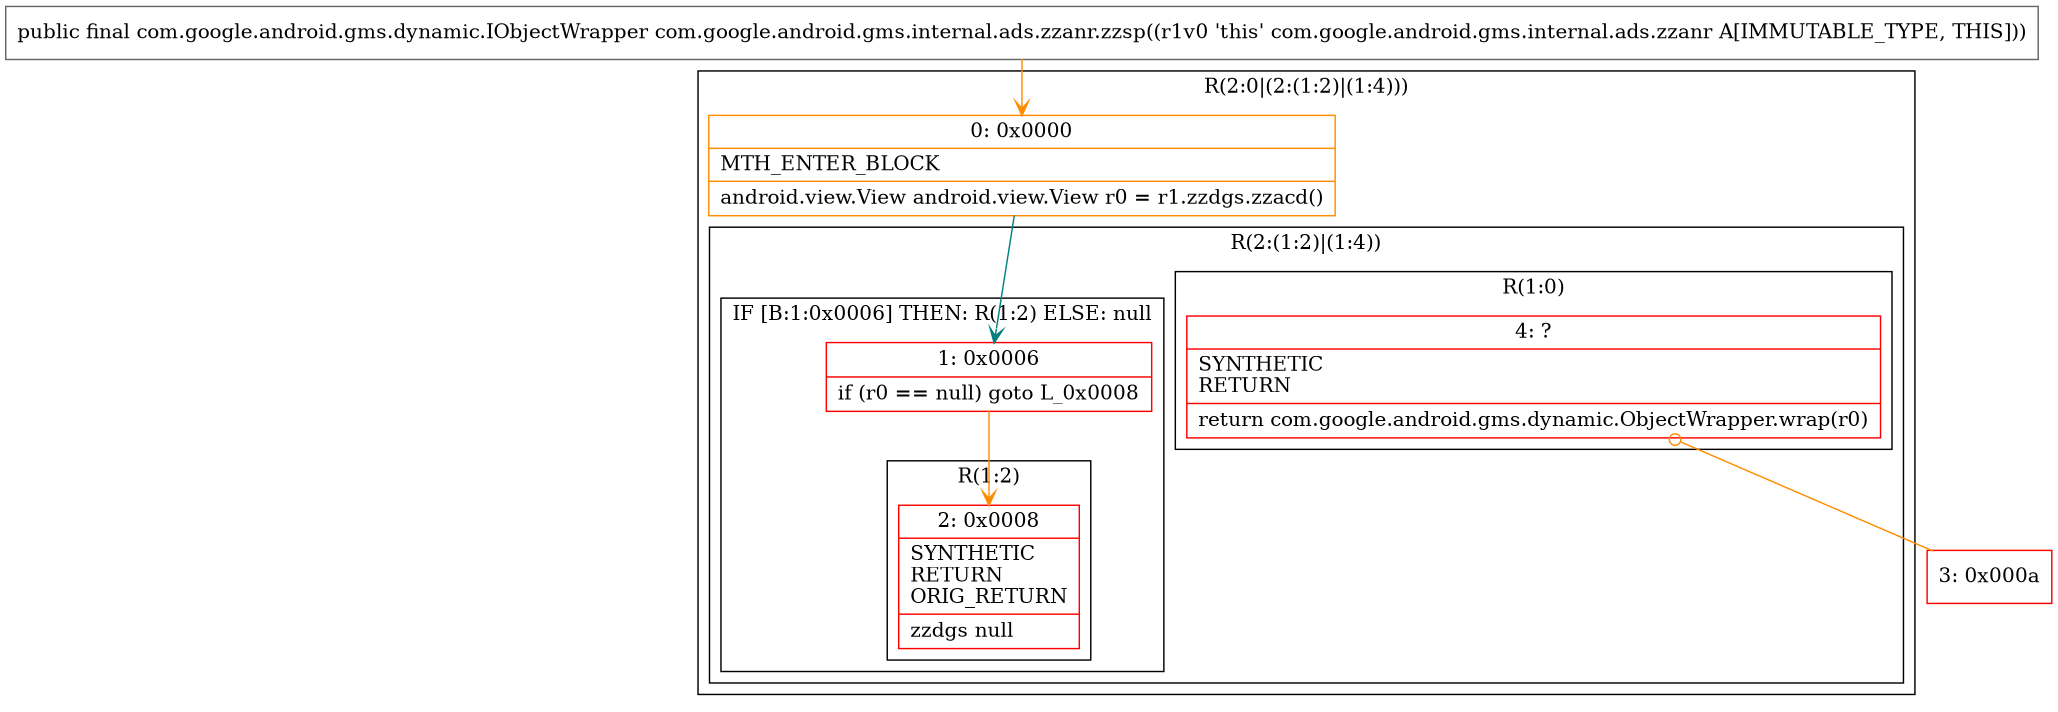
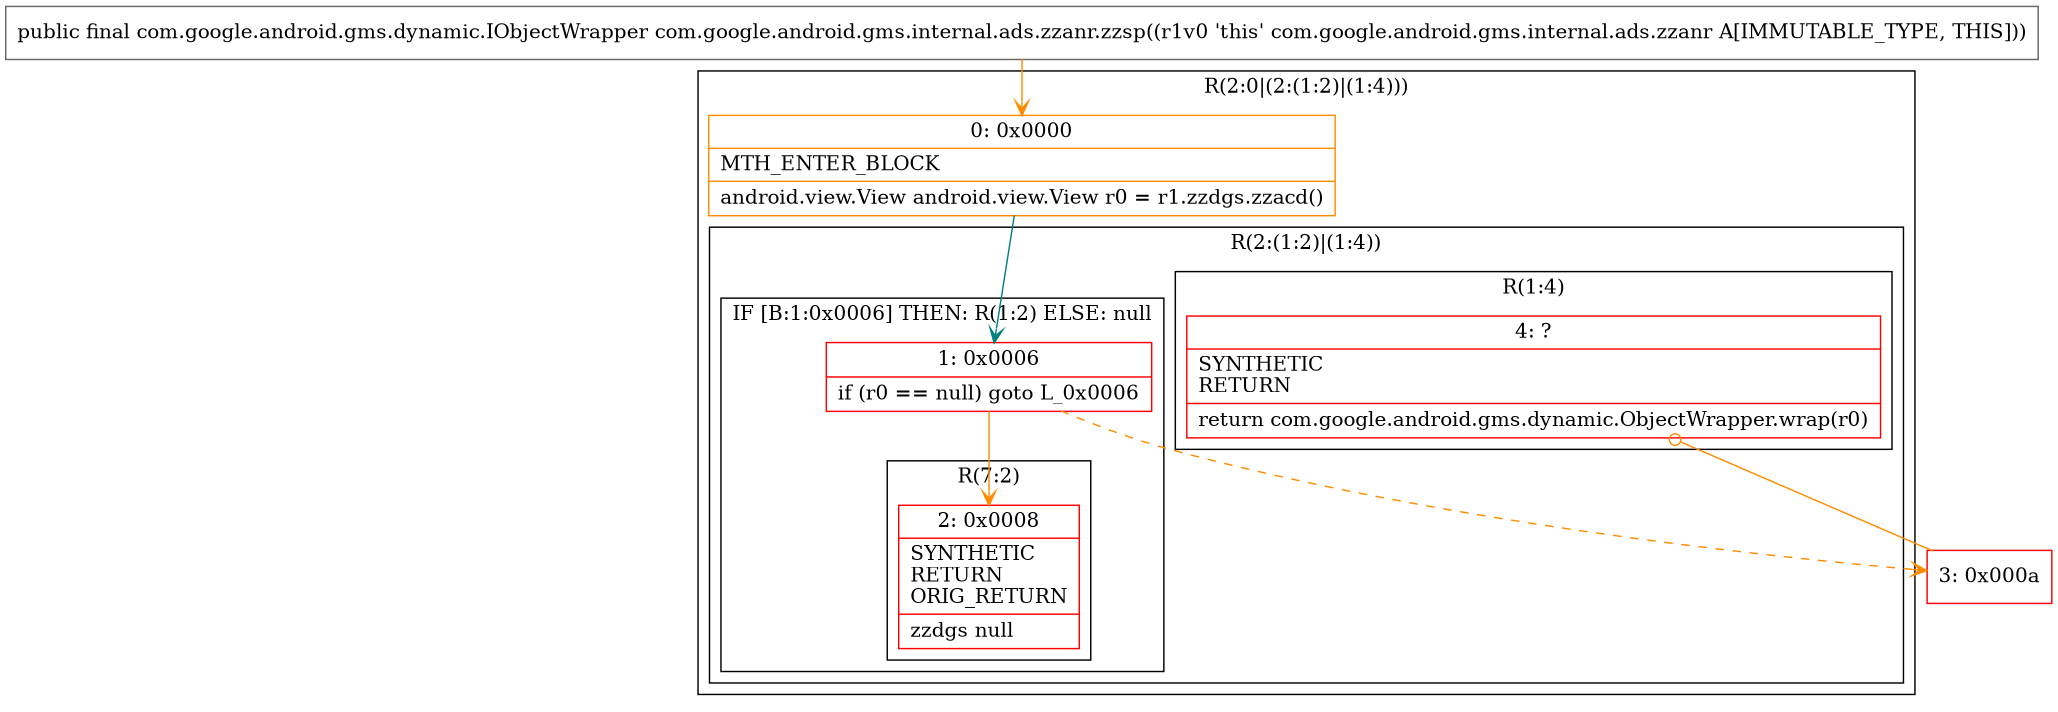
cluster "R(1:0)": label "R(1:0)" -> "R(1:4)"
node "1: 0x0006": text "if (r0 == null) goto L_0x0008" -> "if (r0 == null) goto L_0x0006"
cluster "R(1:2)": label "R(1:2)" -> "R(7:2)"
edge "1: 0x0006" -> "3: 0x000a": added
